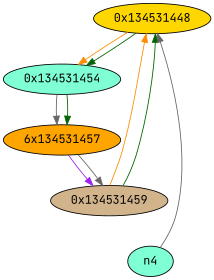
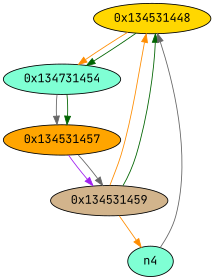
node "0x134531454": label "0x134531454" -> "0x134731454"
node "6x134531457": label "6x134531457" -> "0x134531457"
edge "0x134531459" -> "n4": added
